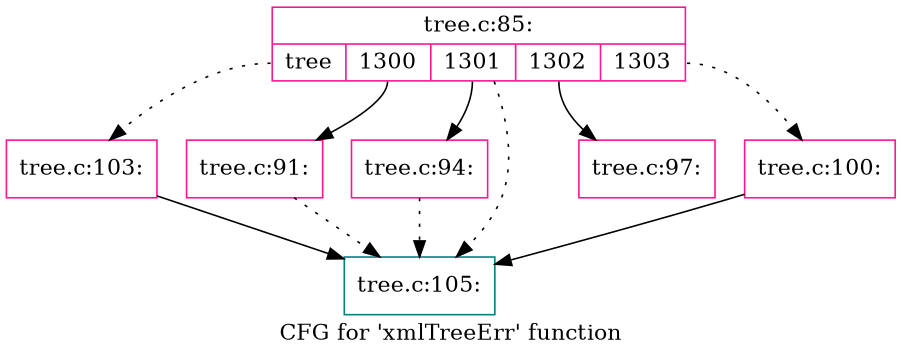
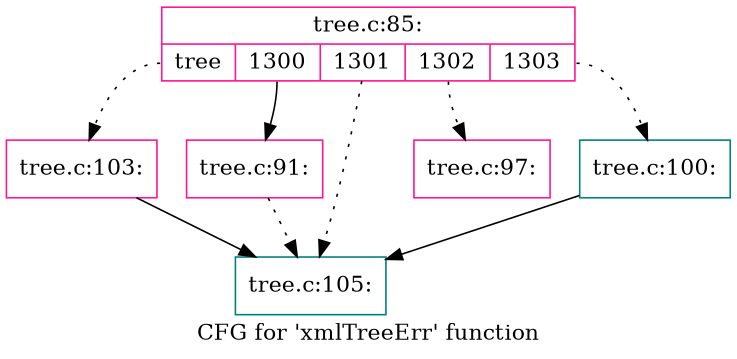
edge "tree.c:85:" -> "tree.c:97:": style solid -> dotted
node "tree.c:94:": removed
node "tree.c:100:": color deeppink -> teal
